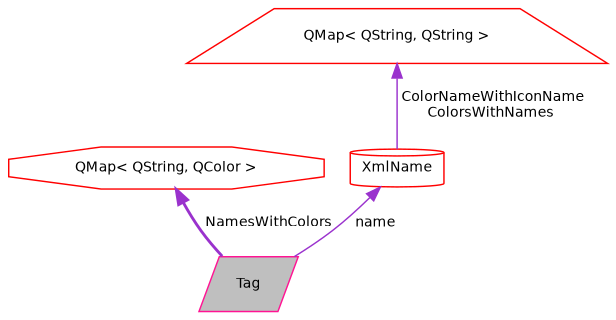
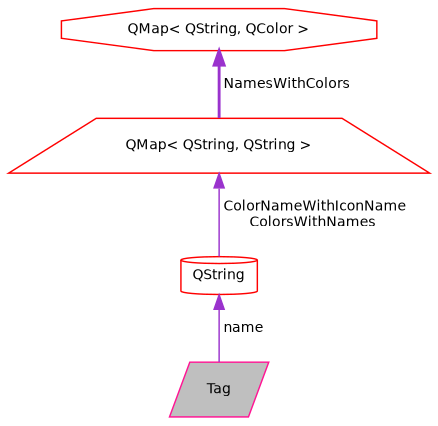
node "XmlName": label "XmlName" -> "QString"
edge "Tag" -> "QMap< QString, QColor >": now "QMap< QString, QString >" -> "QMap< QString, QColor >"
